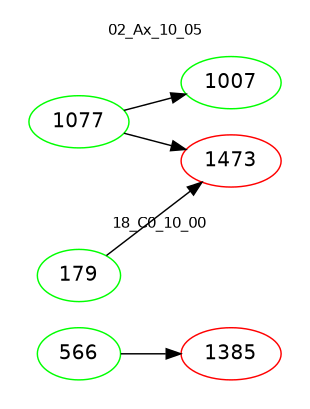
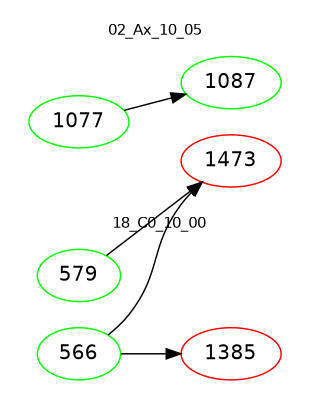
node "1007": label "1007" -> "1087"
edge "1077" -> "1473": now "566" -> "1473"
node "179": label "179" -> "579"
